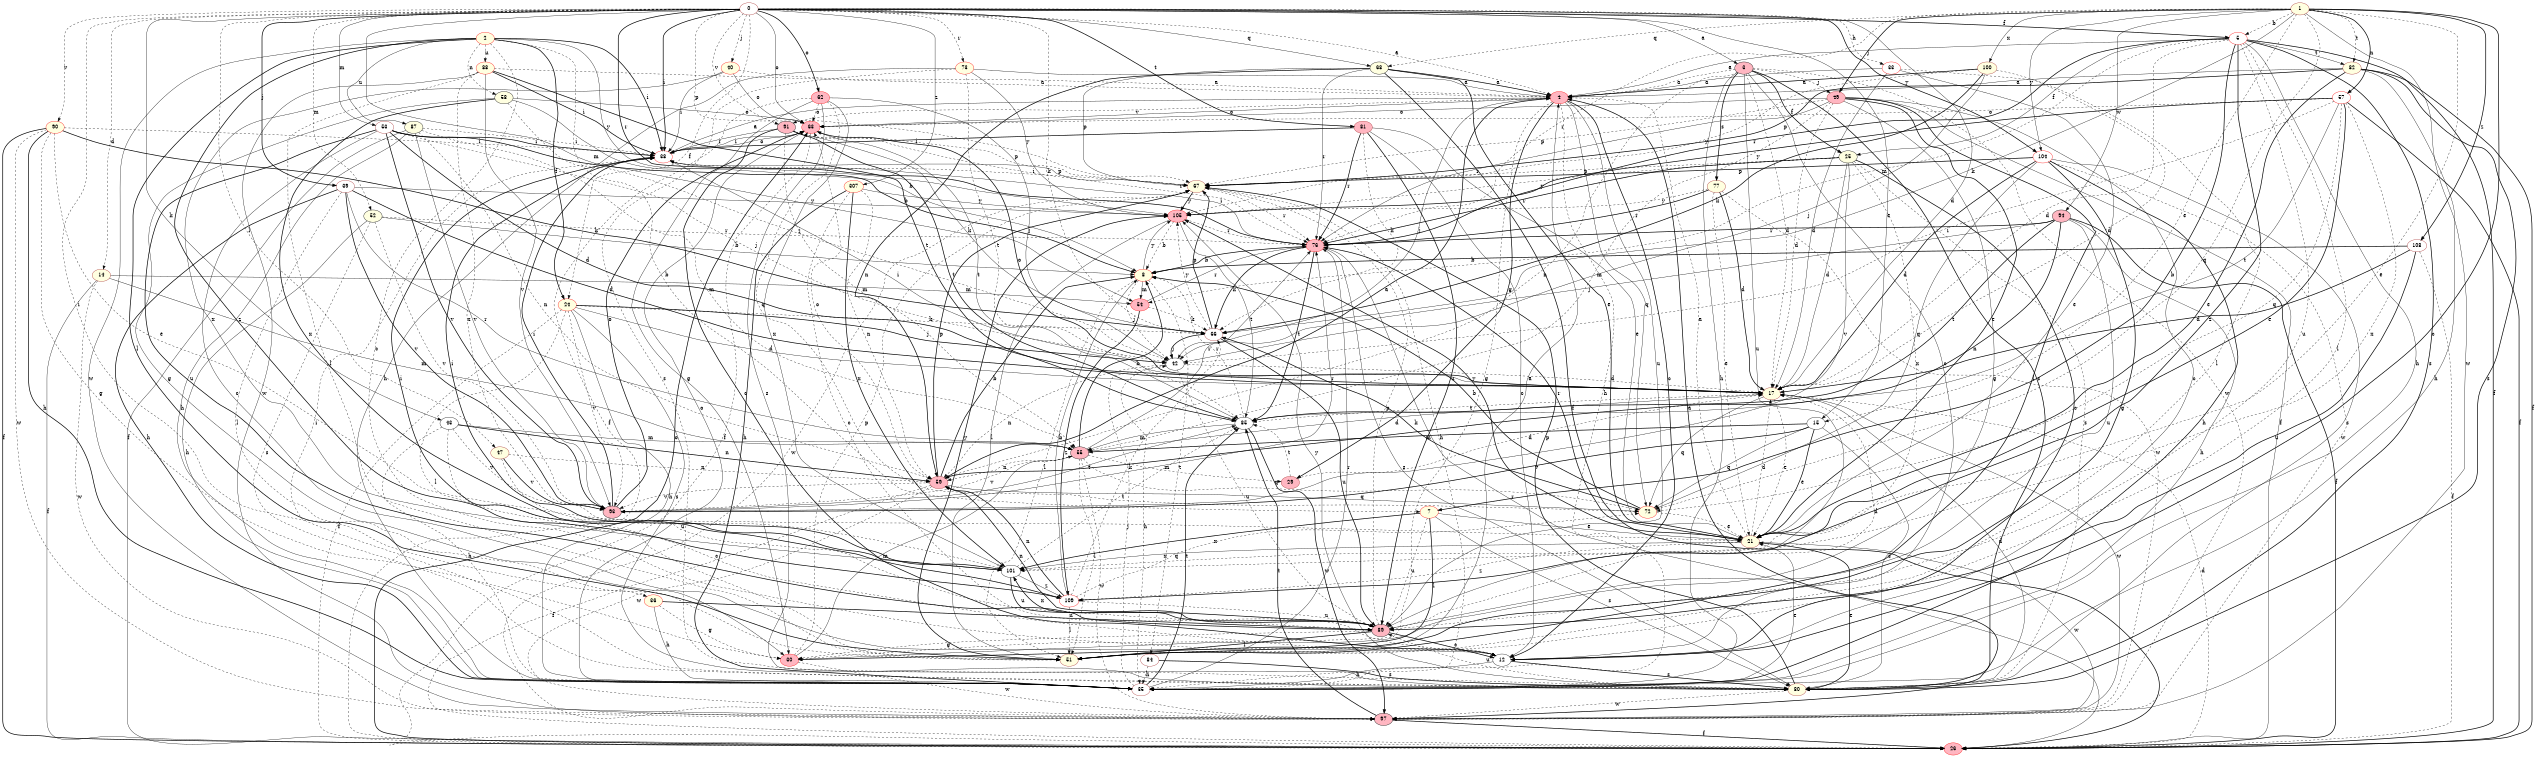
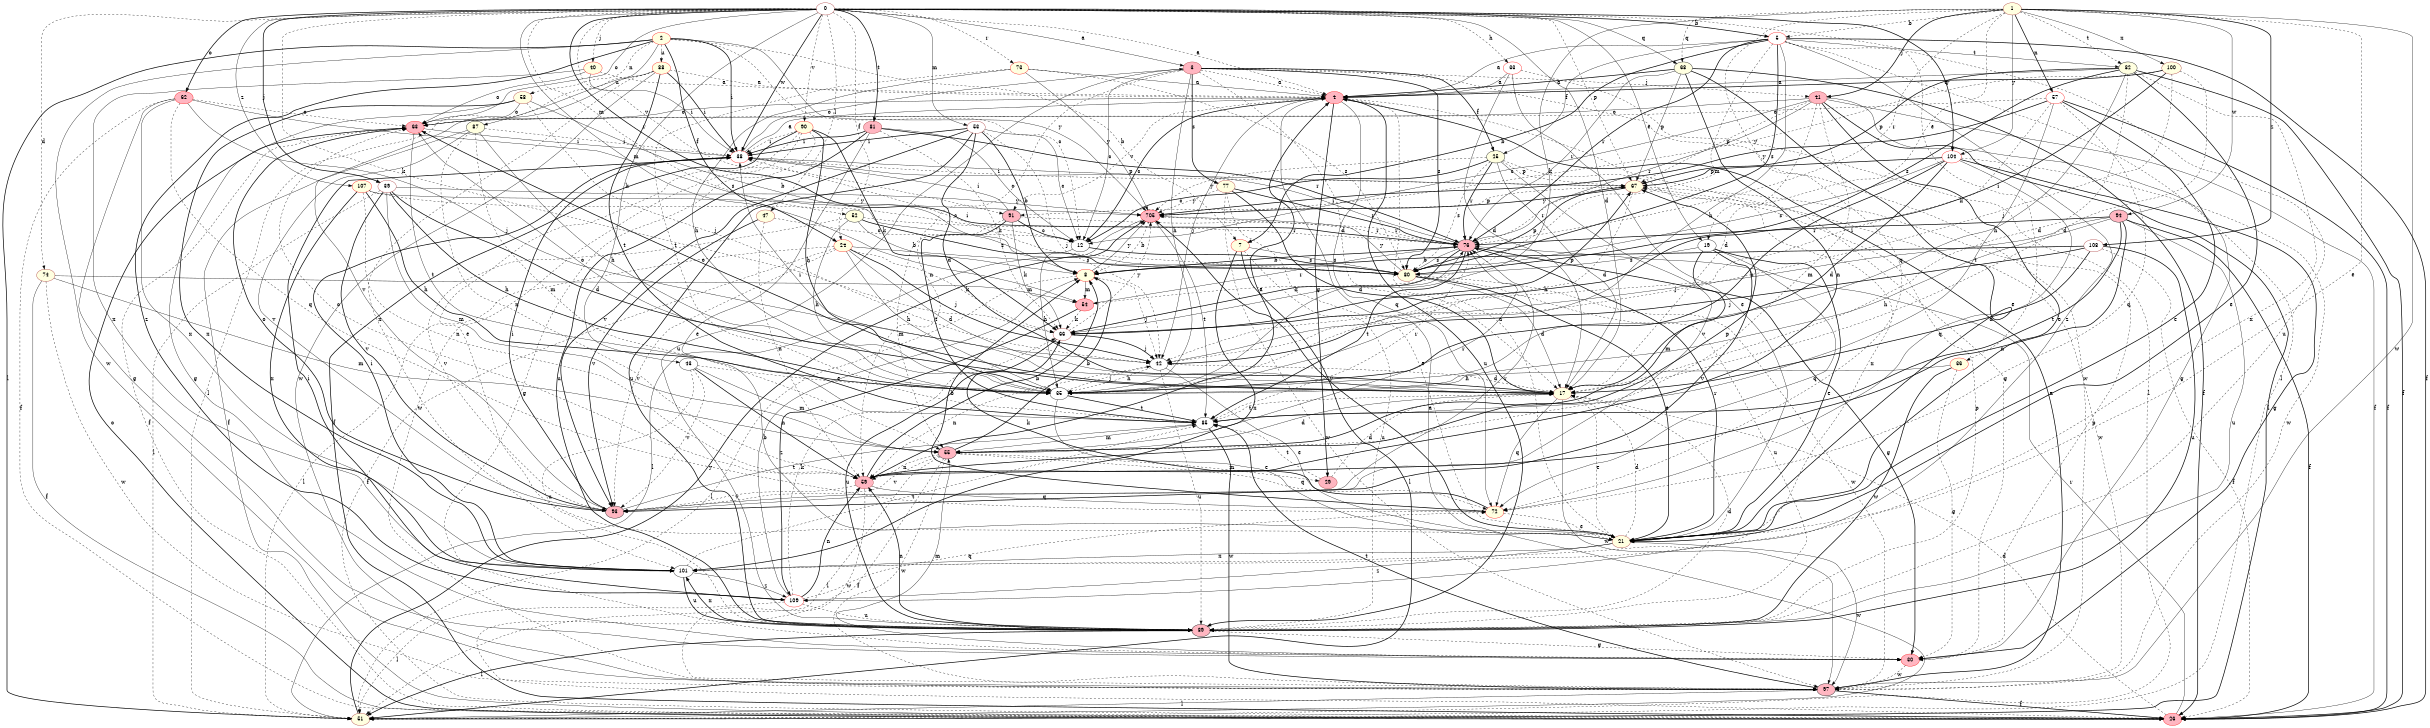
edge "0" -> "5": label "f" -> "b"
node "3": color black -> brown
node "82": color brown -> black
edge "0" -> "38": label "i" -> "w"
node "58": color black -> brown
node "49": label "49" -> "41"
edge "38" -> "63": now "38" -> "3"
edge "91" -> "67": reversed
node "307": label "307" -> "107"
node "105": label "105" -> "705"
edge "5" -> "17": now "82" -> "17"
node "76": color red -> black
edge "100" -> "42": style solid -> dashed
node "14": label "14" -> "74"
edge "108" -> "42": added, label "j"
edge "39" -> "55": label "r" -> "m"
edge "85" -> "8": now "85" -> "76"
edge "76" -> "30": added, label "g"
node "15": label "15" -> "19"
edge "4" -> "89": style solid -> bold
edge "1" -> "12": removed, label "c"
edge "5" -> "109": style bold -> solid
edge "7" -> "21": now "42" -> "21"
edge "57" -> "101": now "82" -> "101"
edge "43" -> "35": label "h" -> "e"
edge "21" -> "109": style dashed -> solid
edge "4" -> "35": removed, label "h"
edge "36" -> "89": label "u" -> "w"
edge "89" -> "12": removed, label "c"
node "84": removed
edge "52" -> "80": style dashed -> bold
node "35": color brown -> black
edge "97" -> "51": added, label "l"
edge "59" -> "26": now "55" -> "26"
